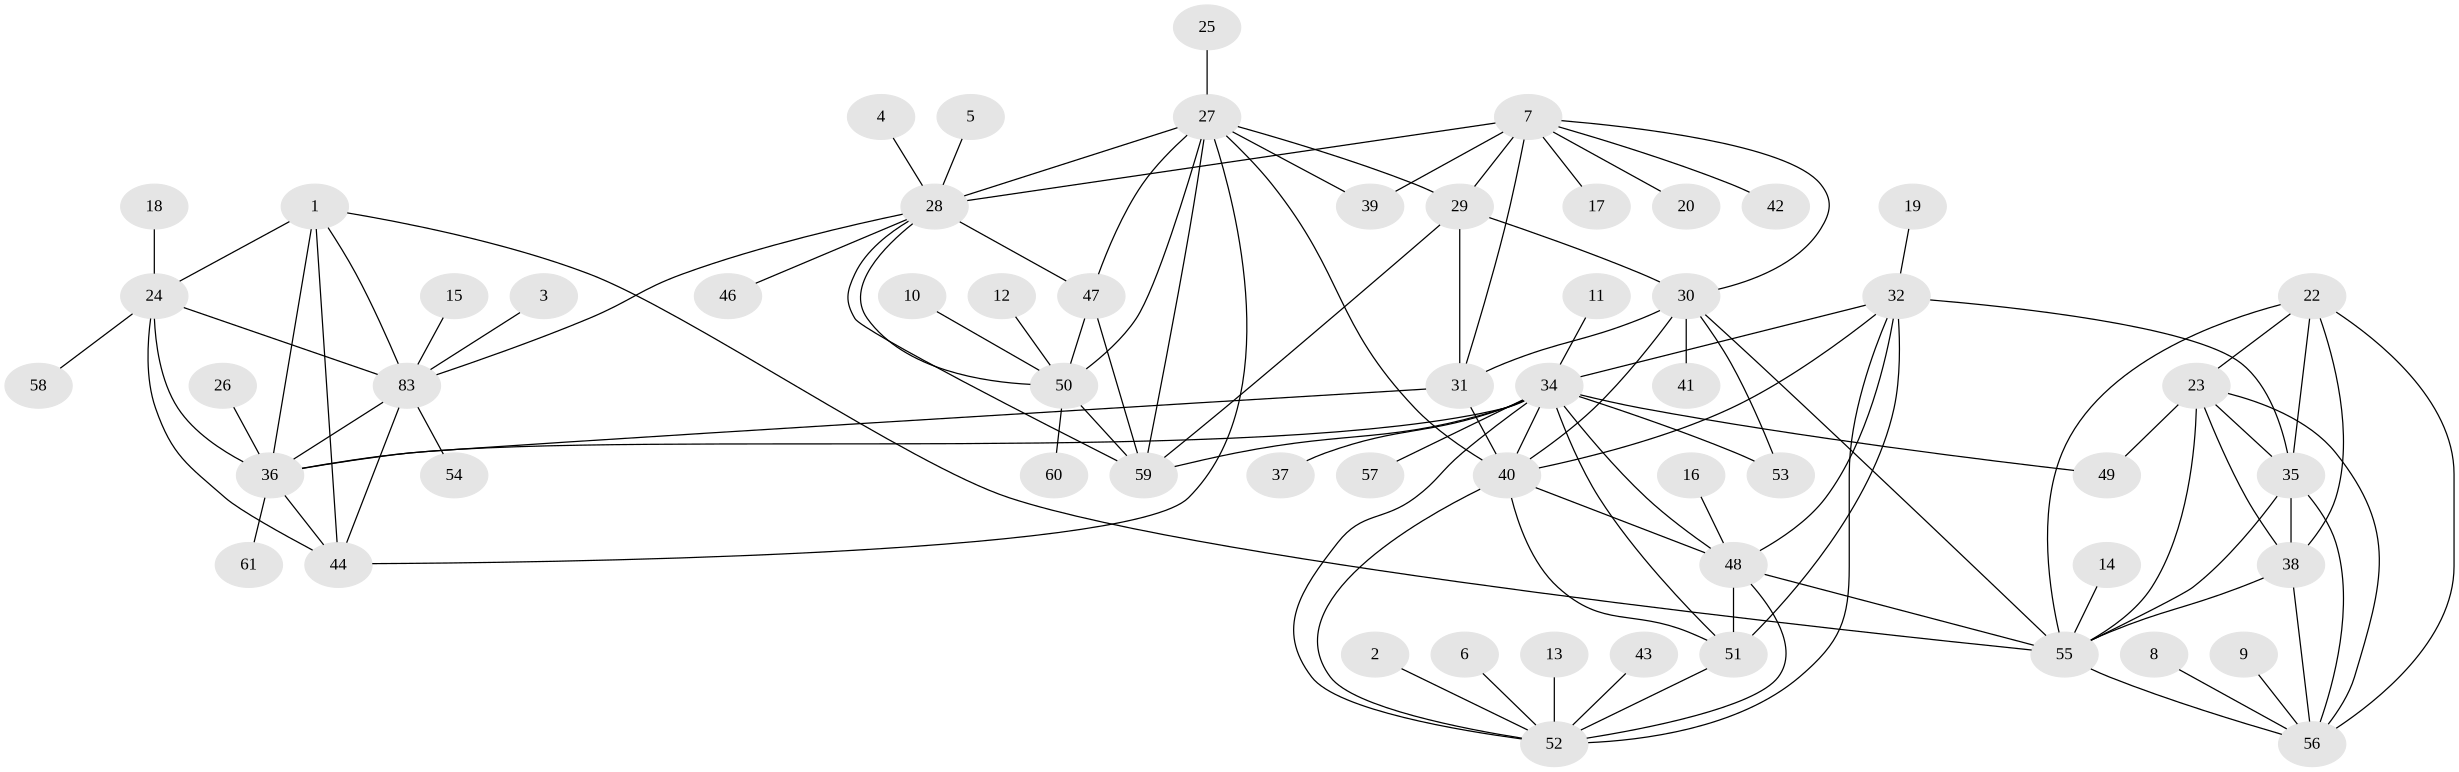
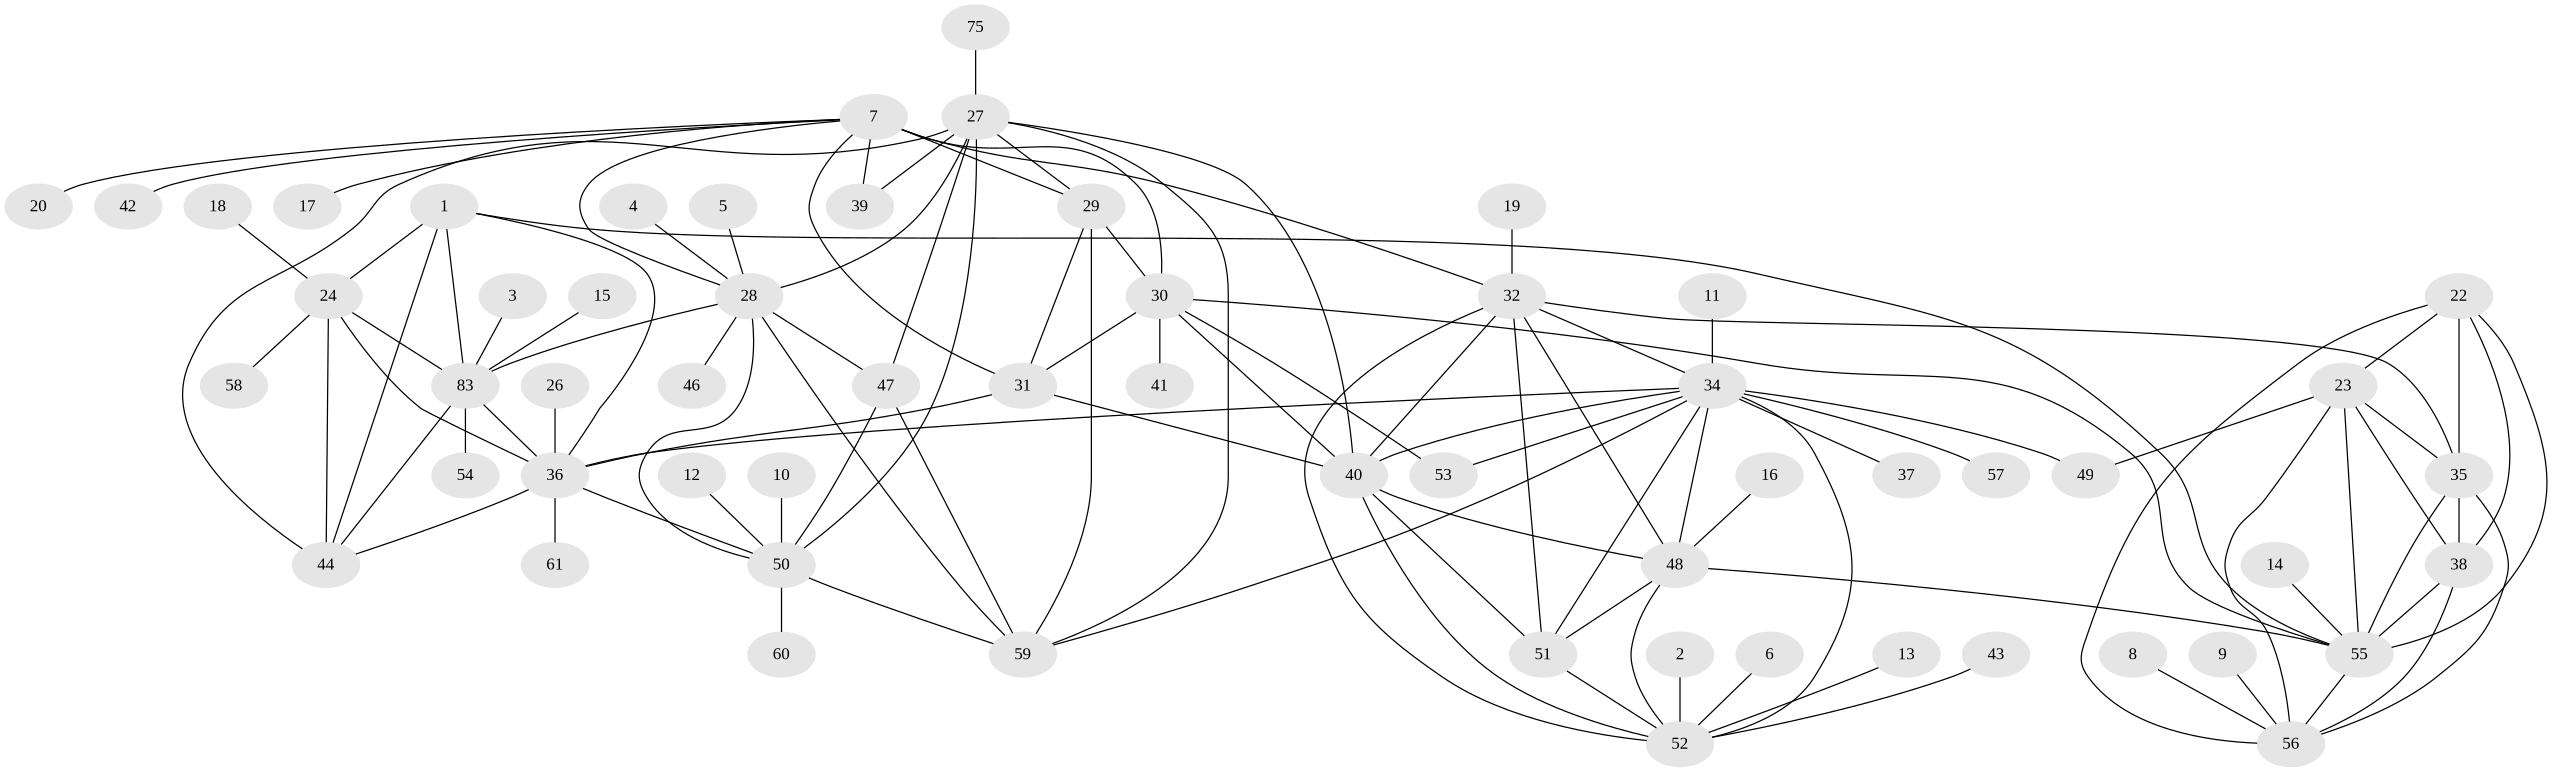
node "25": label "25" -> "75"
edge "7" -- "32": added
edge "36" -- "50": added
